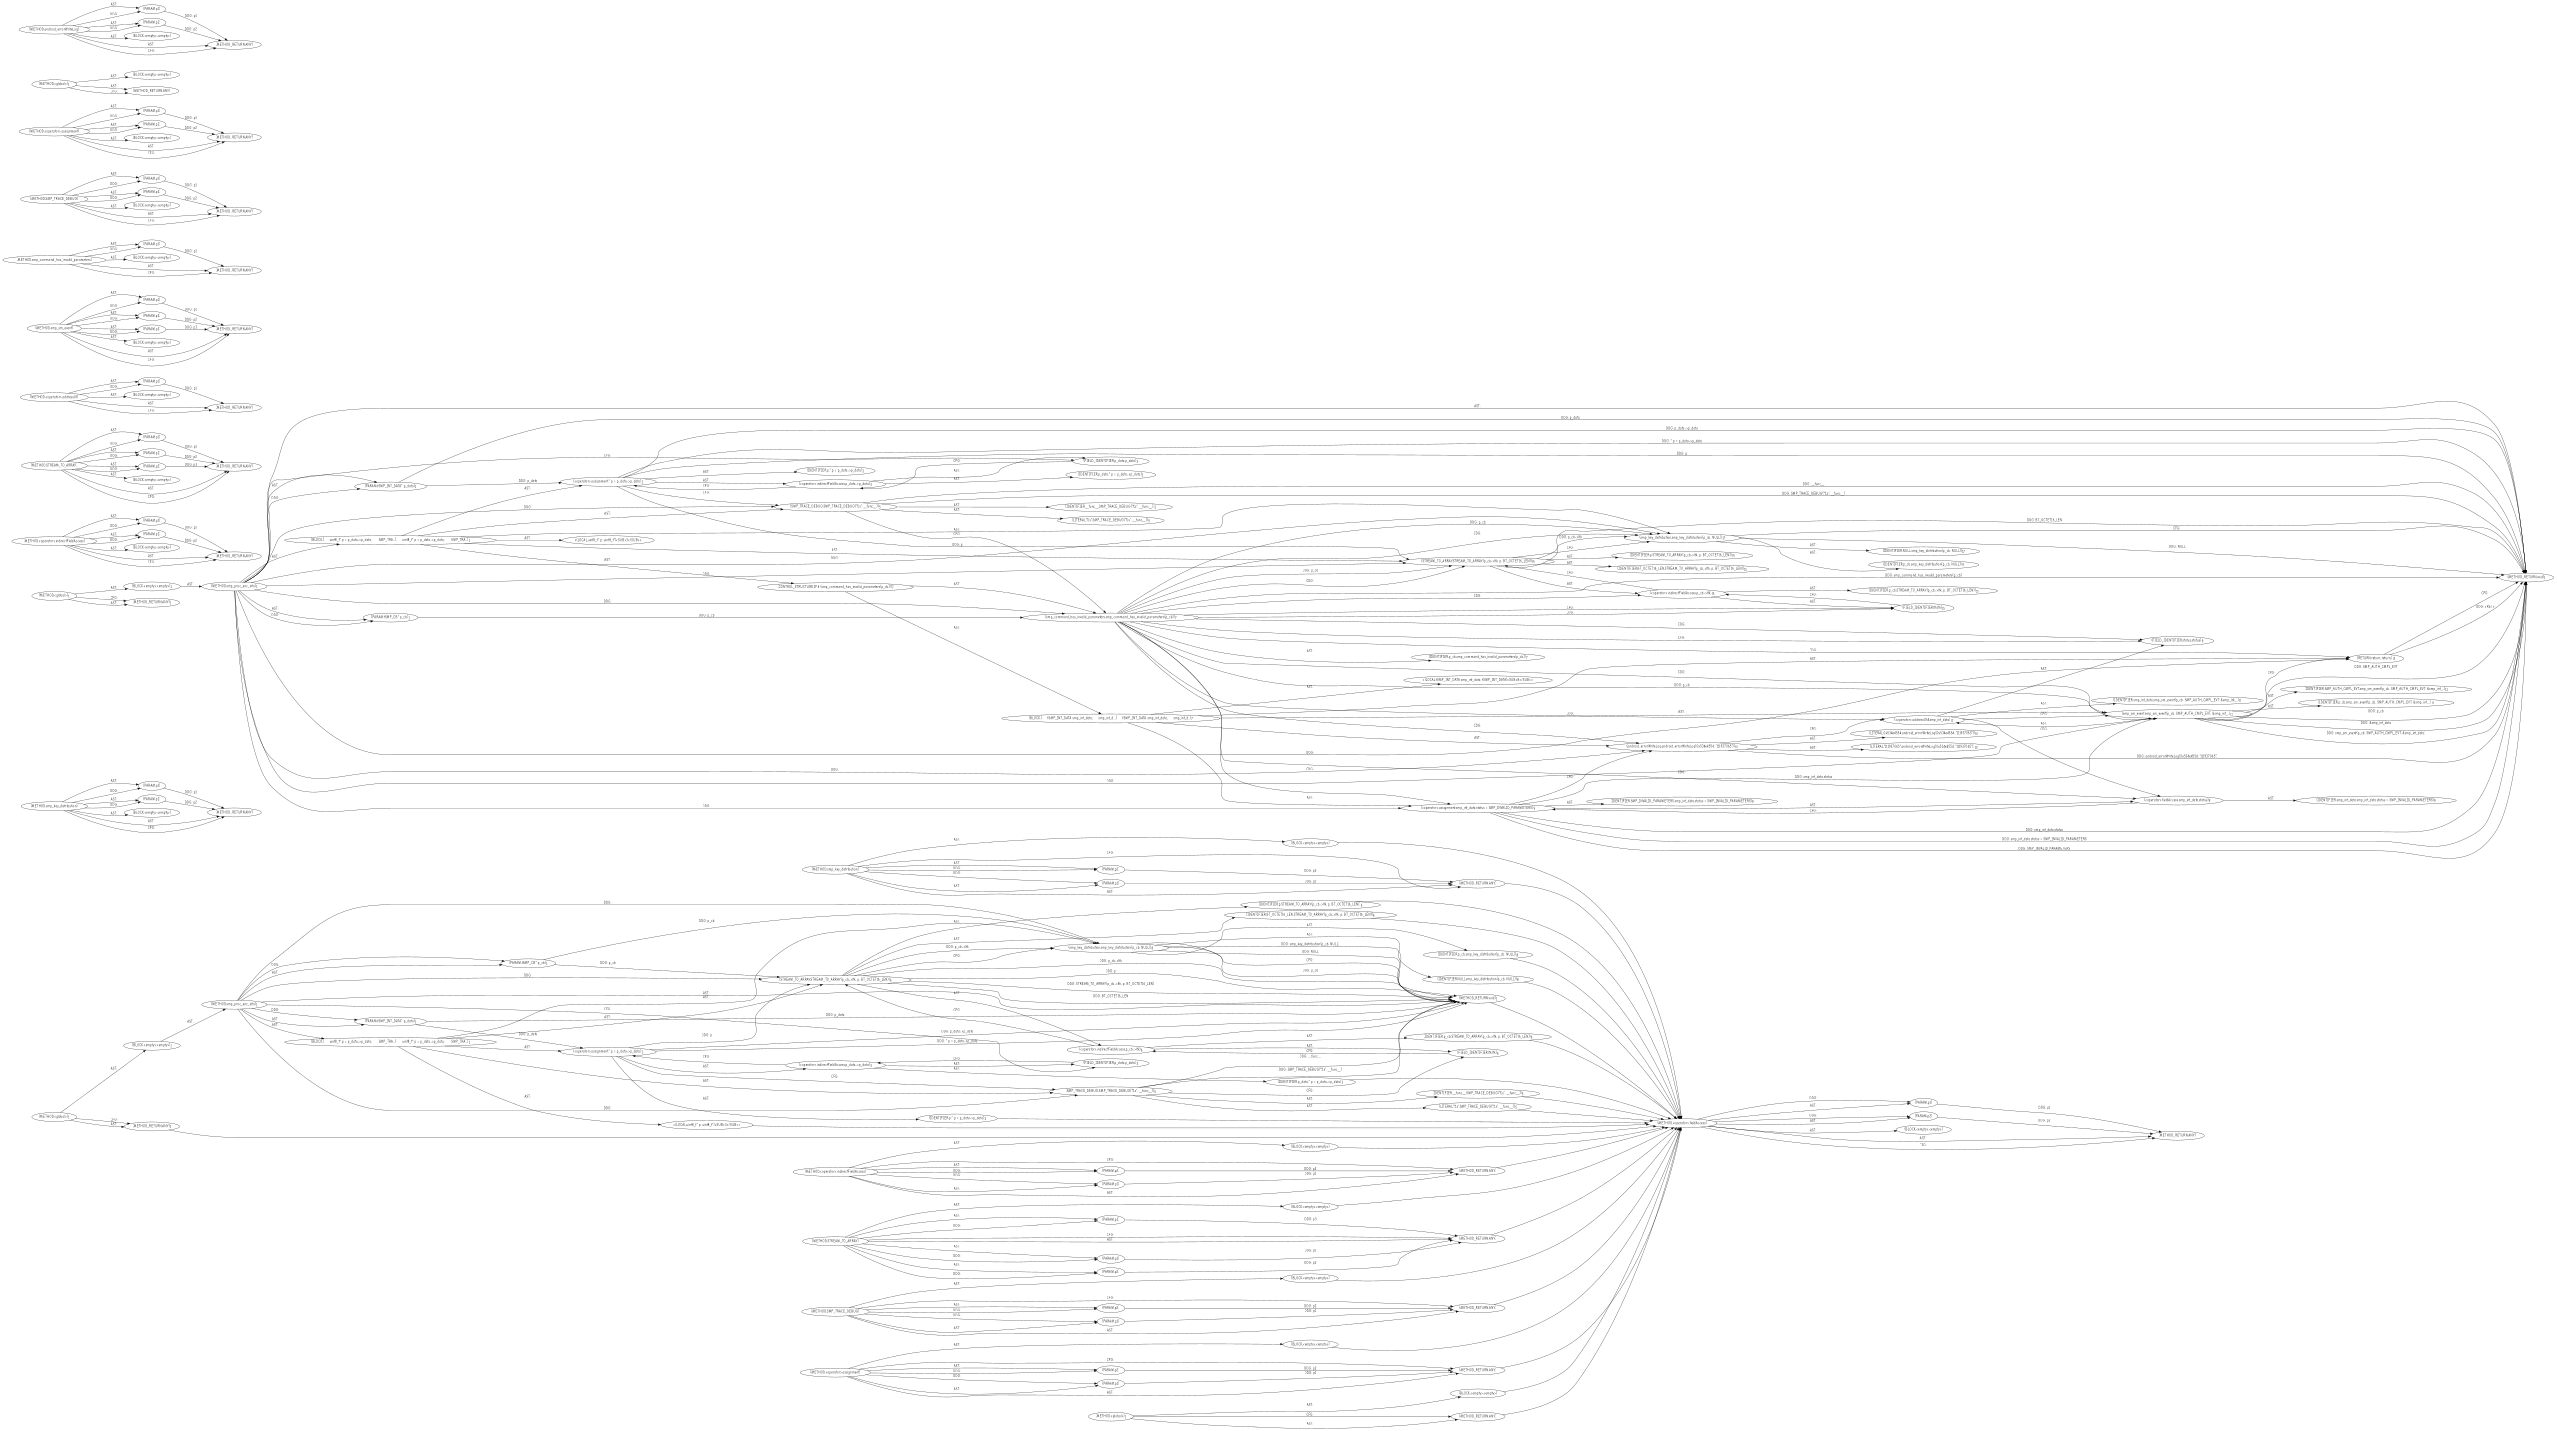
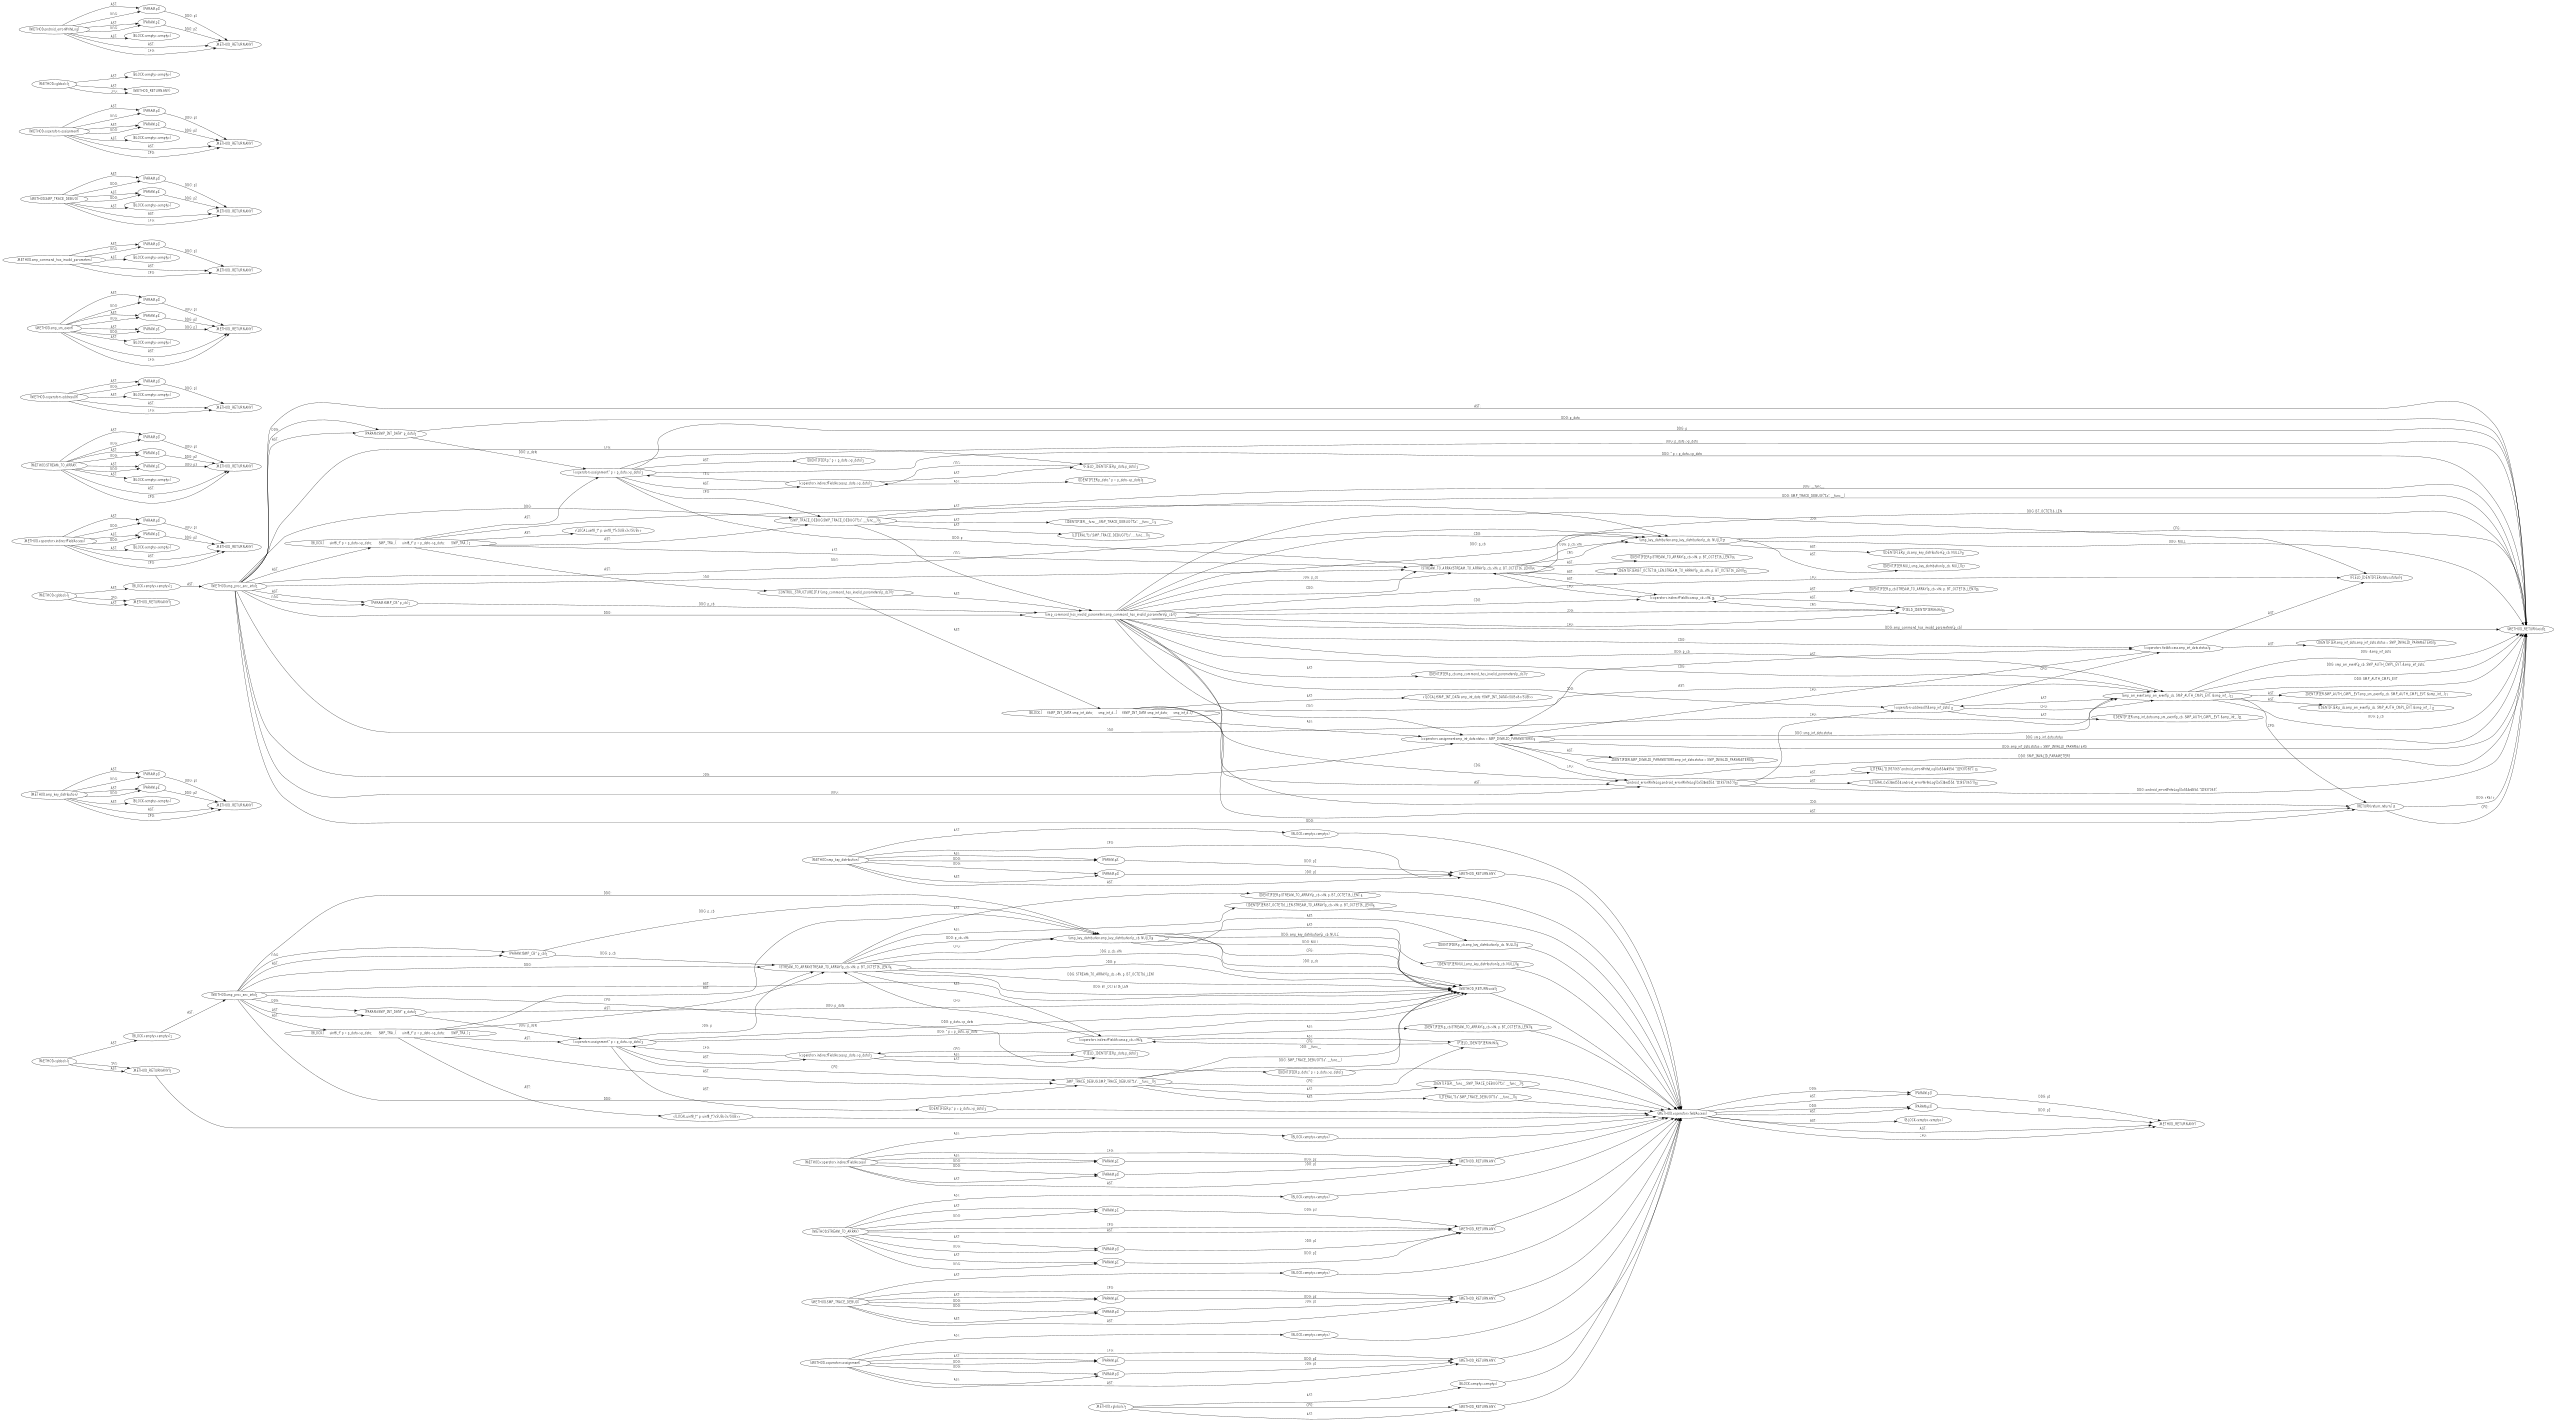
edge "(<operator>.addressOf,&smp_int_data)" -> "(FIELD_IDENTIFIER,status,status)": now "(<operator>.fieldAccess,smp_int_data.status)" -> "(FIELD_IDENTIFIER,status,status)"
